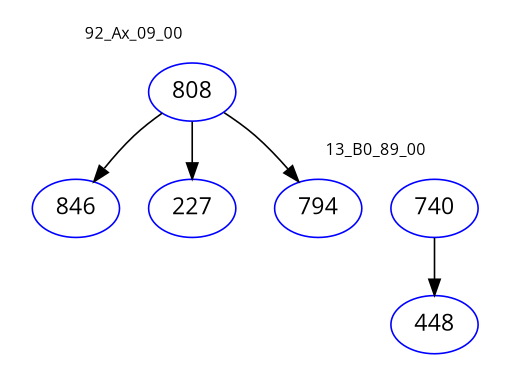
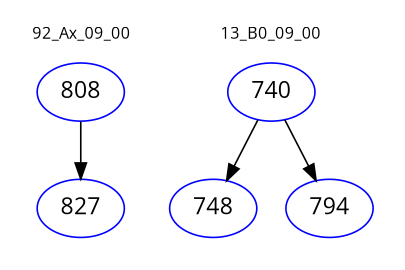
cluster "13_B0_89_00": label "13_B0_89_00" -> "13_B0_09_00"
edge "808" -> "794": now "740" -> "794"
node "846": removed
node "227": label "227" -> "827"
node "448": label "448" -> "748"
